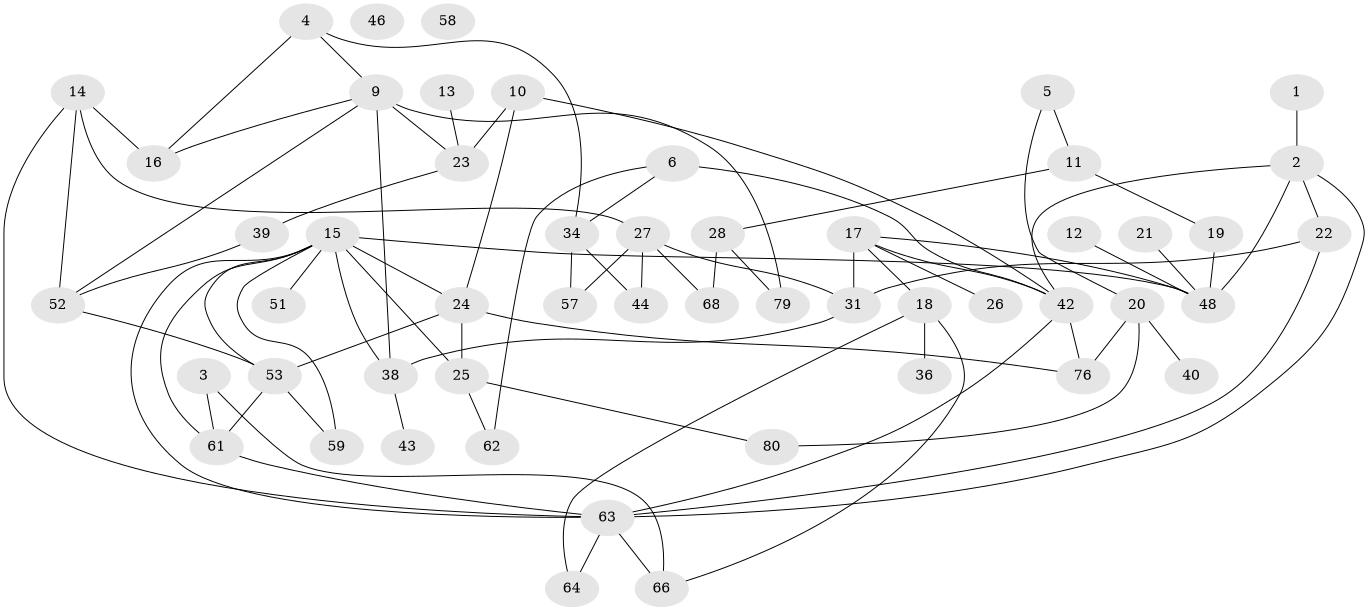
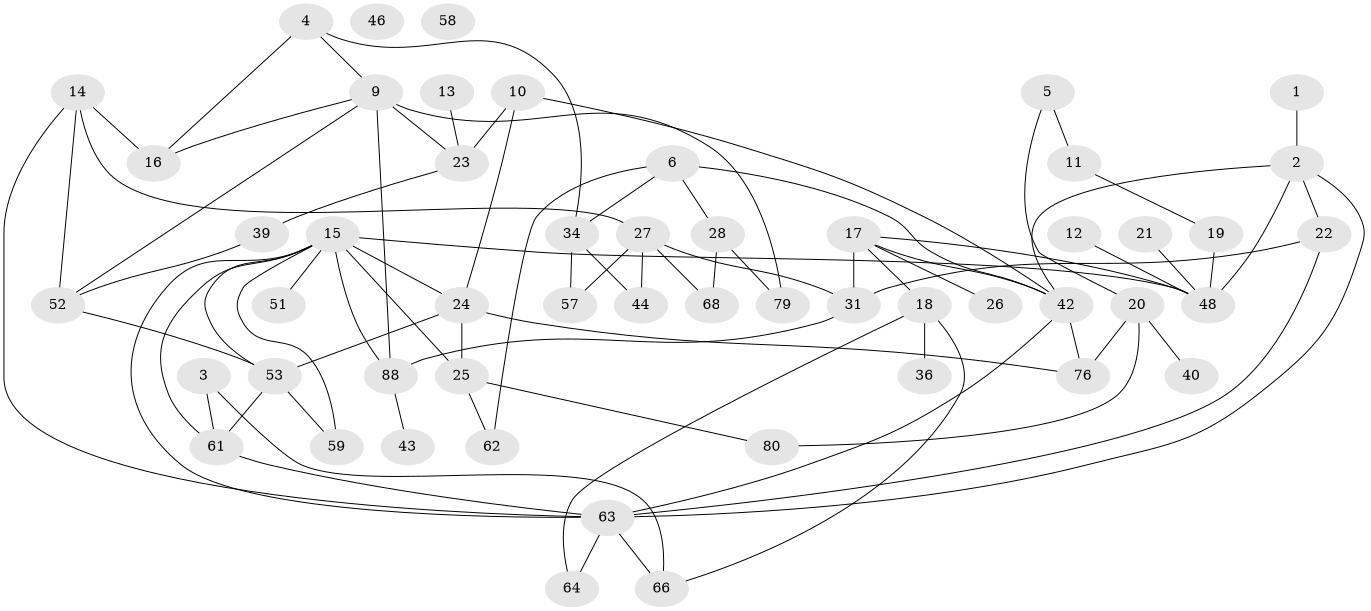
edge "11" -- "28": now "6" -- "28"
node "38": label "38" -> "88"
